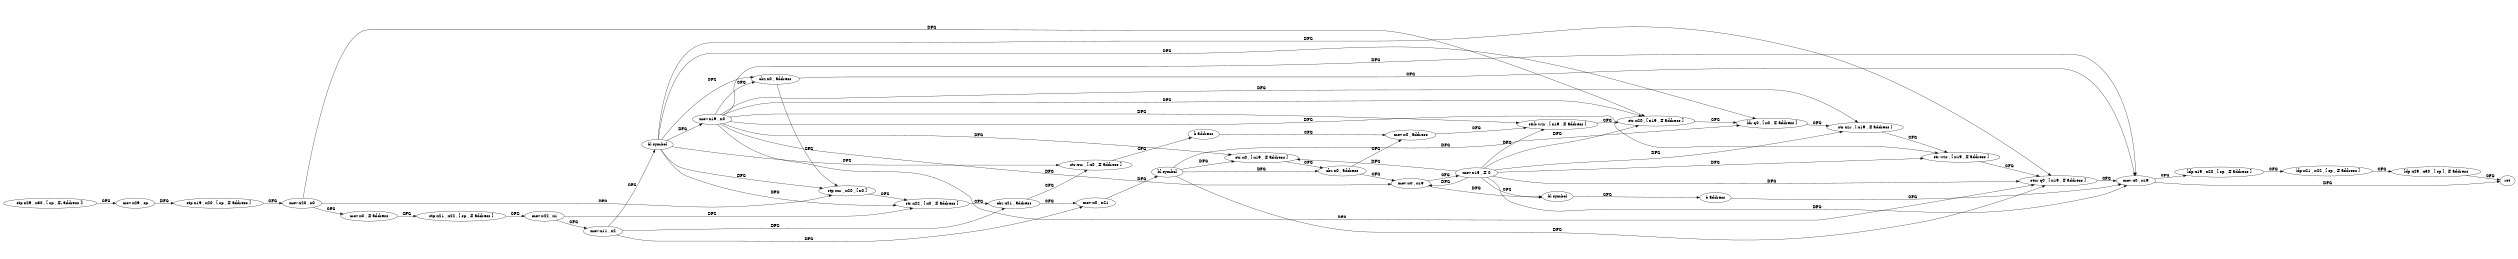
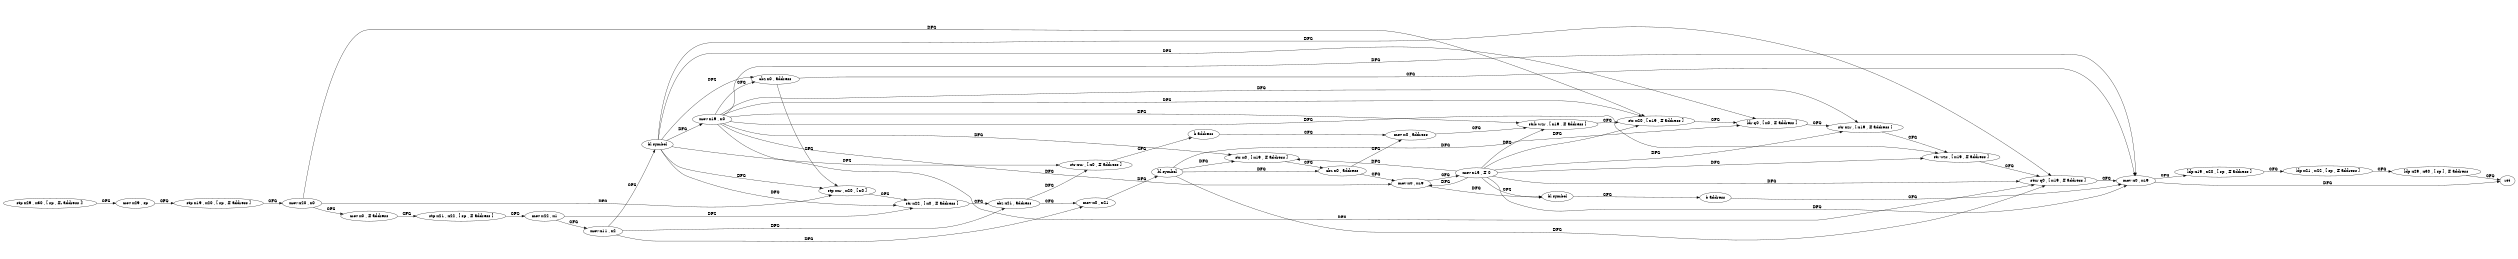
edge "cbz x21 , address" -> "str xzr , [ x0 , # address ]": label "CFG" -> "DFG"
edge "mov x29 , sp" -> "stp x19 , x20 , [ sp , # address ]": label "DFG" -> "CFG"
